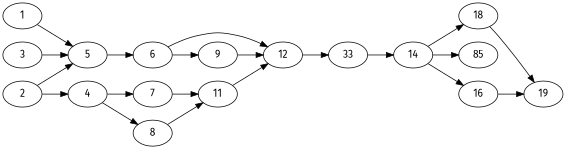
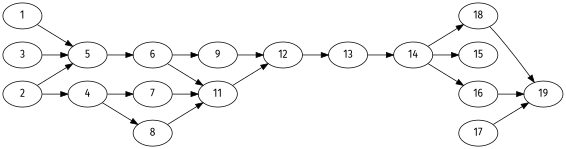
edge "6" -> "12": now "6" -> "11"
node "33": label "33" -> "13"
node "85": label "85" -> "15"
node "17": added
